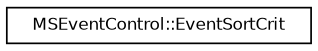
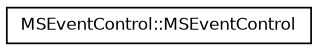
node "MSEventControl::EventSortCrit": label "MSEventControl::EventSortCrit" -> "MSEventControl::MSEventControl"
